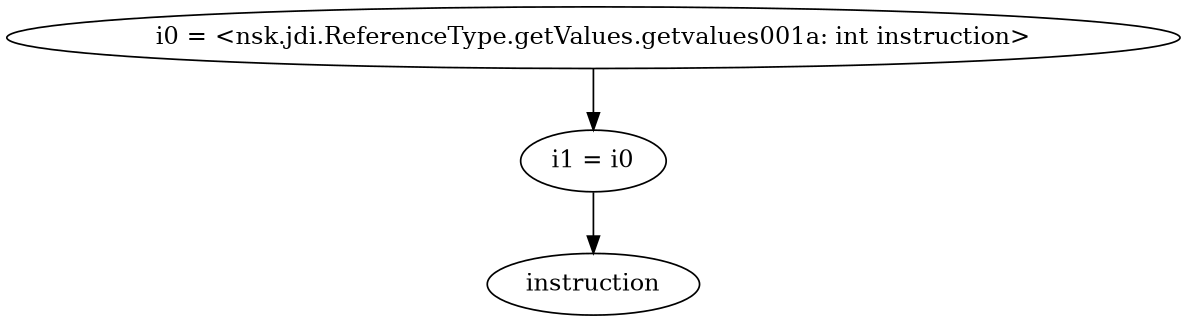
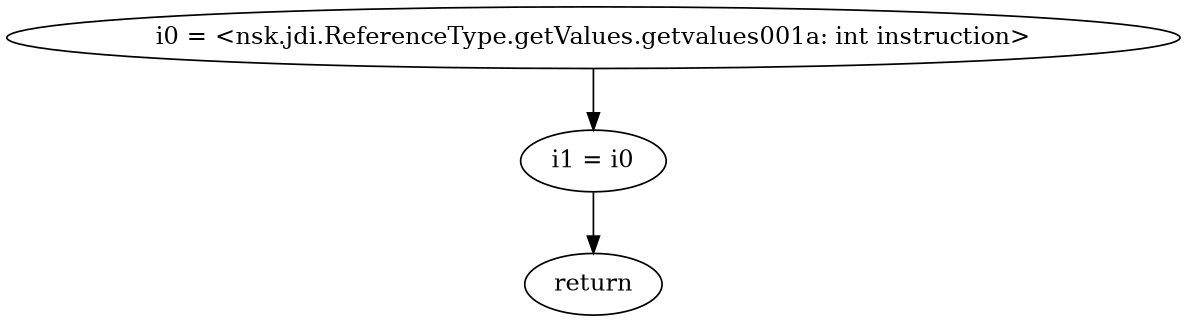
node "instruction": label "instruction" -> "return"
